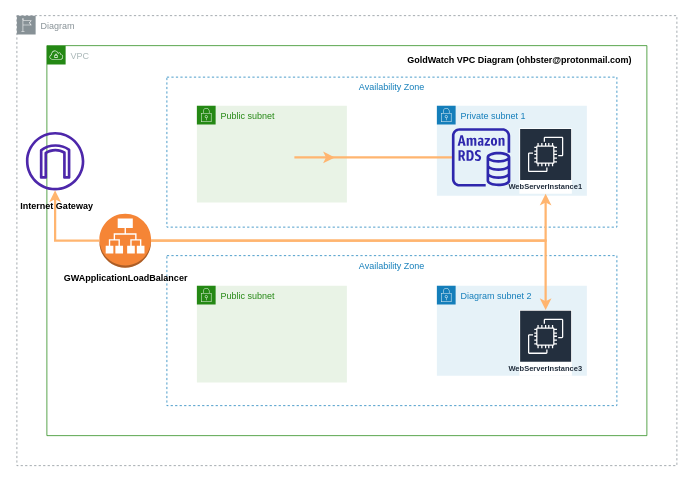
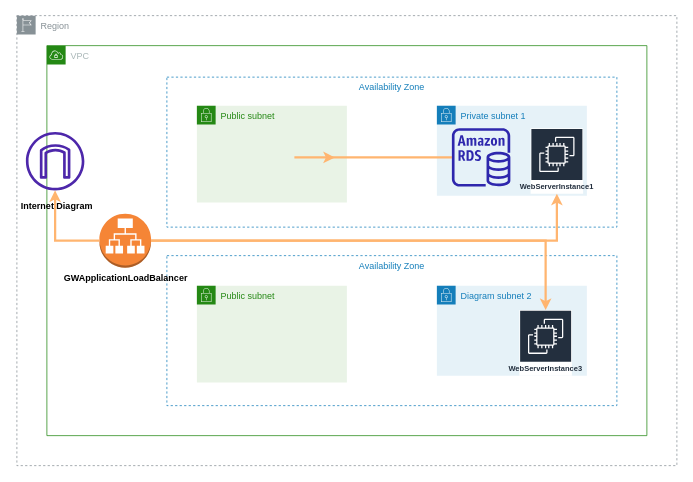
node "Diagram": label "Diagram" -> "Region"
node "GoldWatch VPC Diagram (ohbster@protonmail.com)": removed
node "WebServerInstance1": moved (546, 161) -> (557, 161)
node "Internet Gateway": label "Internet Gateway" -> "Internet Diagram"
